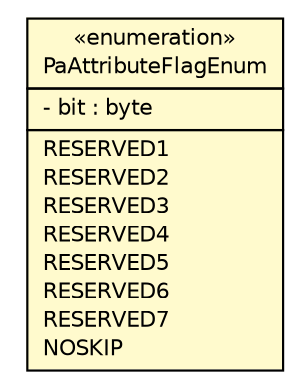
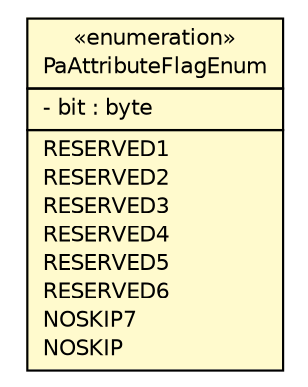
node "PaAttributeFlagEnum": text "RESERVED7" -> "NOSKIP7"
